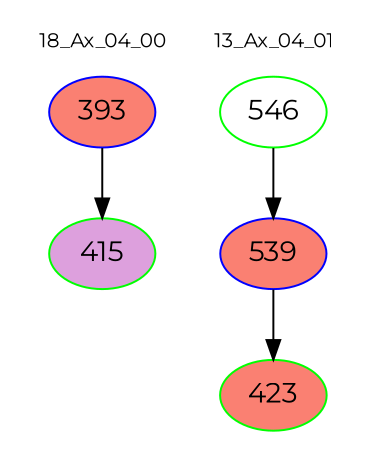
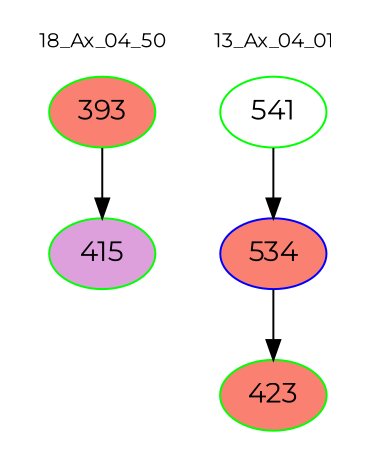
cluster "18_Ax_04_00": label "18_Ax_04_00" -> "18_Ax_04_50"
node "393": color blue -> green
node "546": label "546" -> "541"
node "539": label "539" -> "534"
